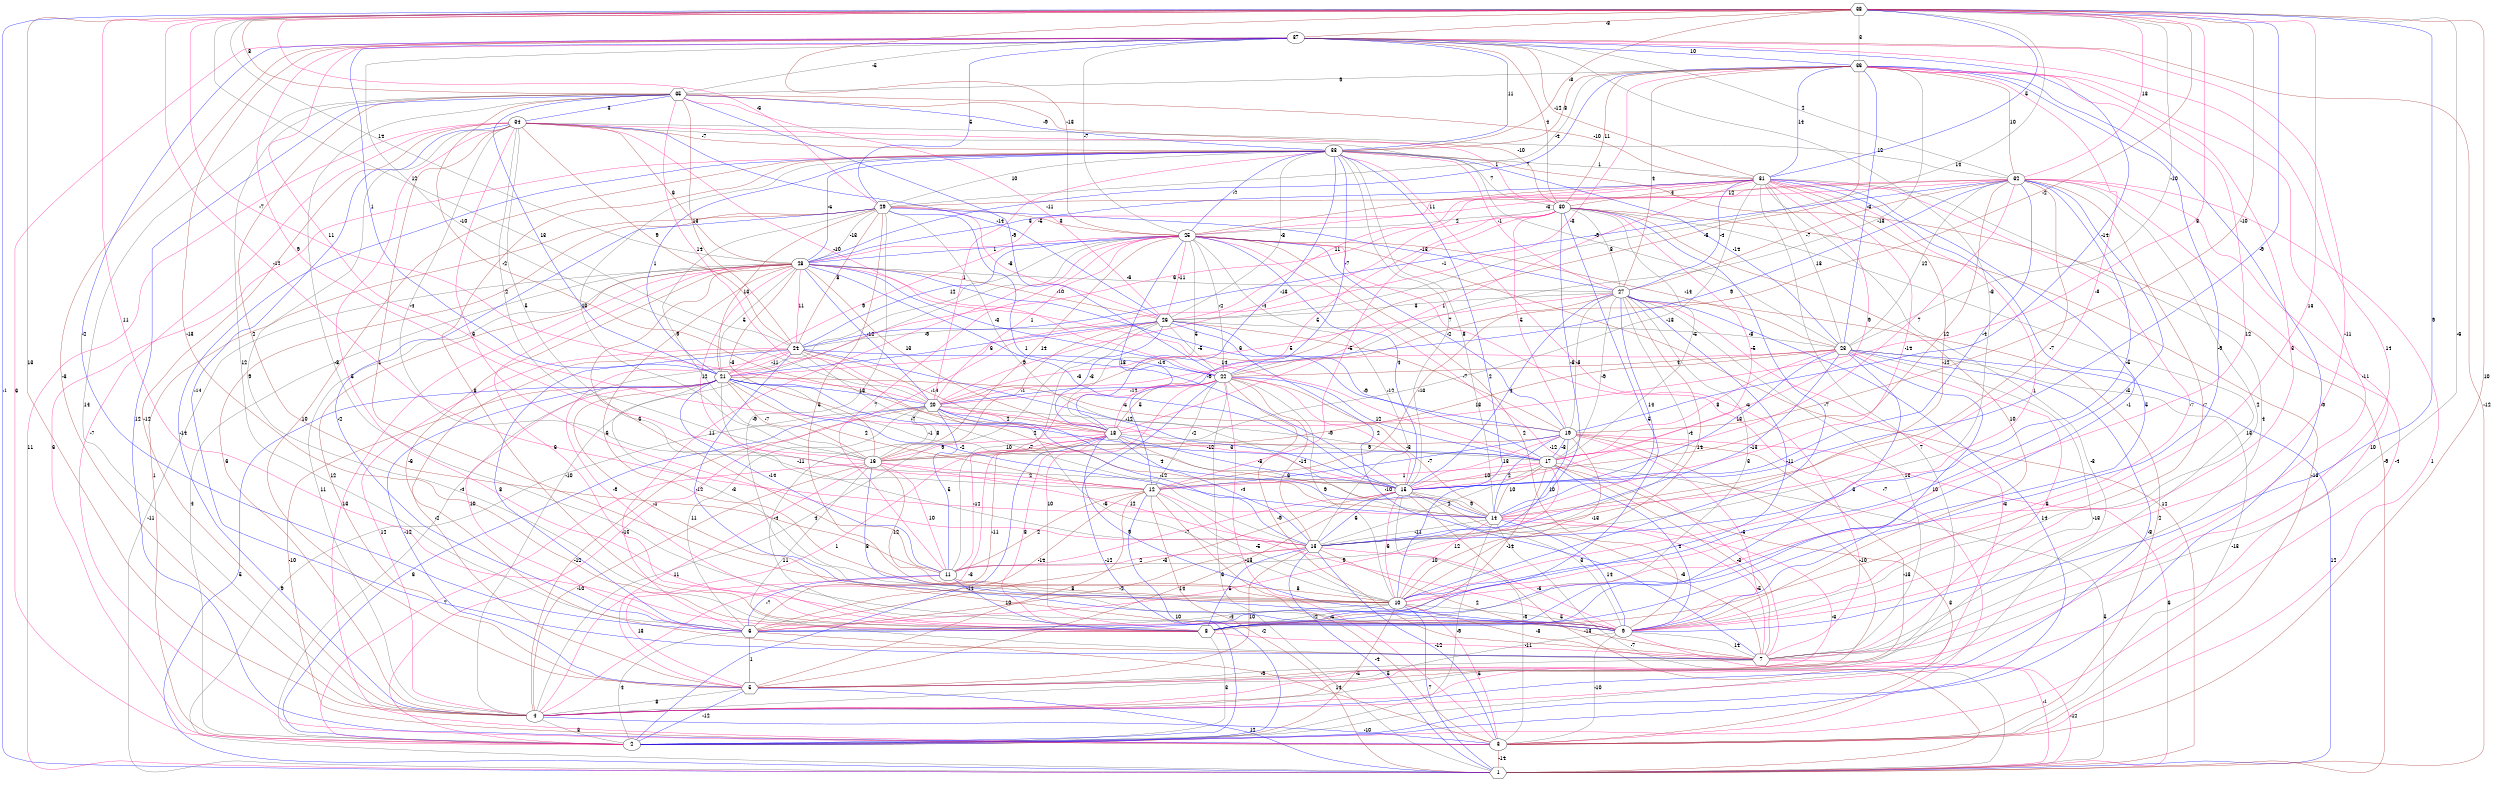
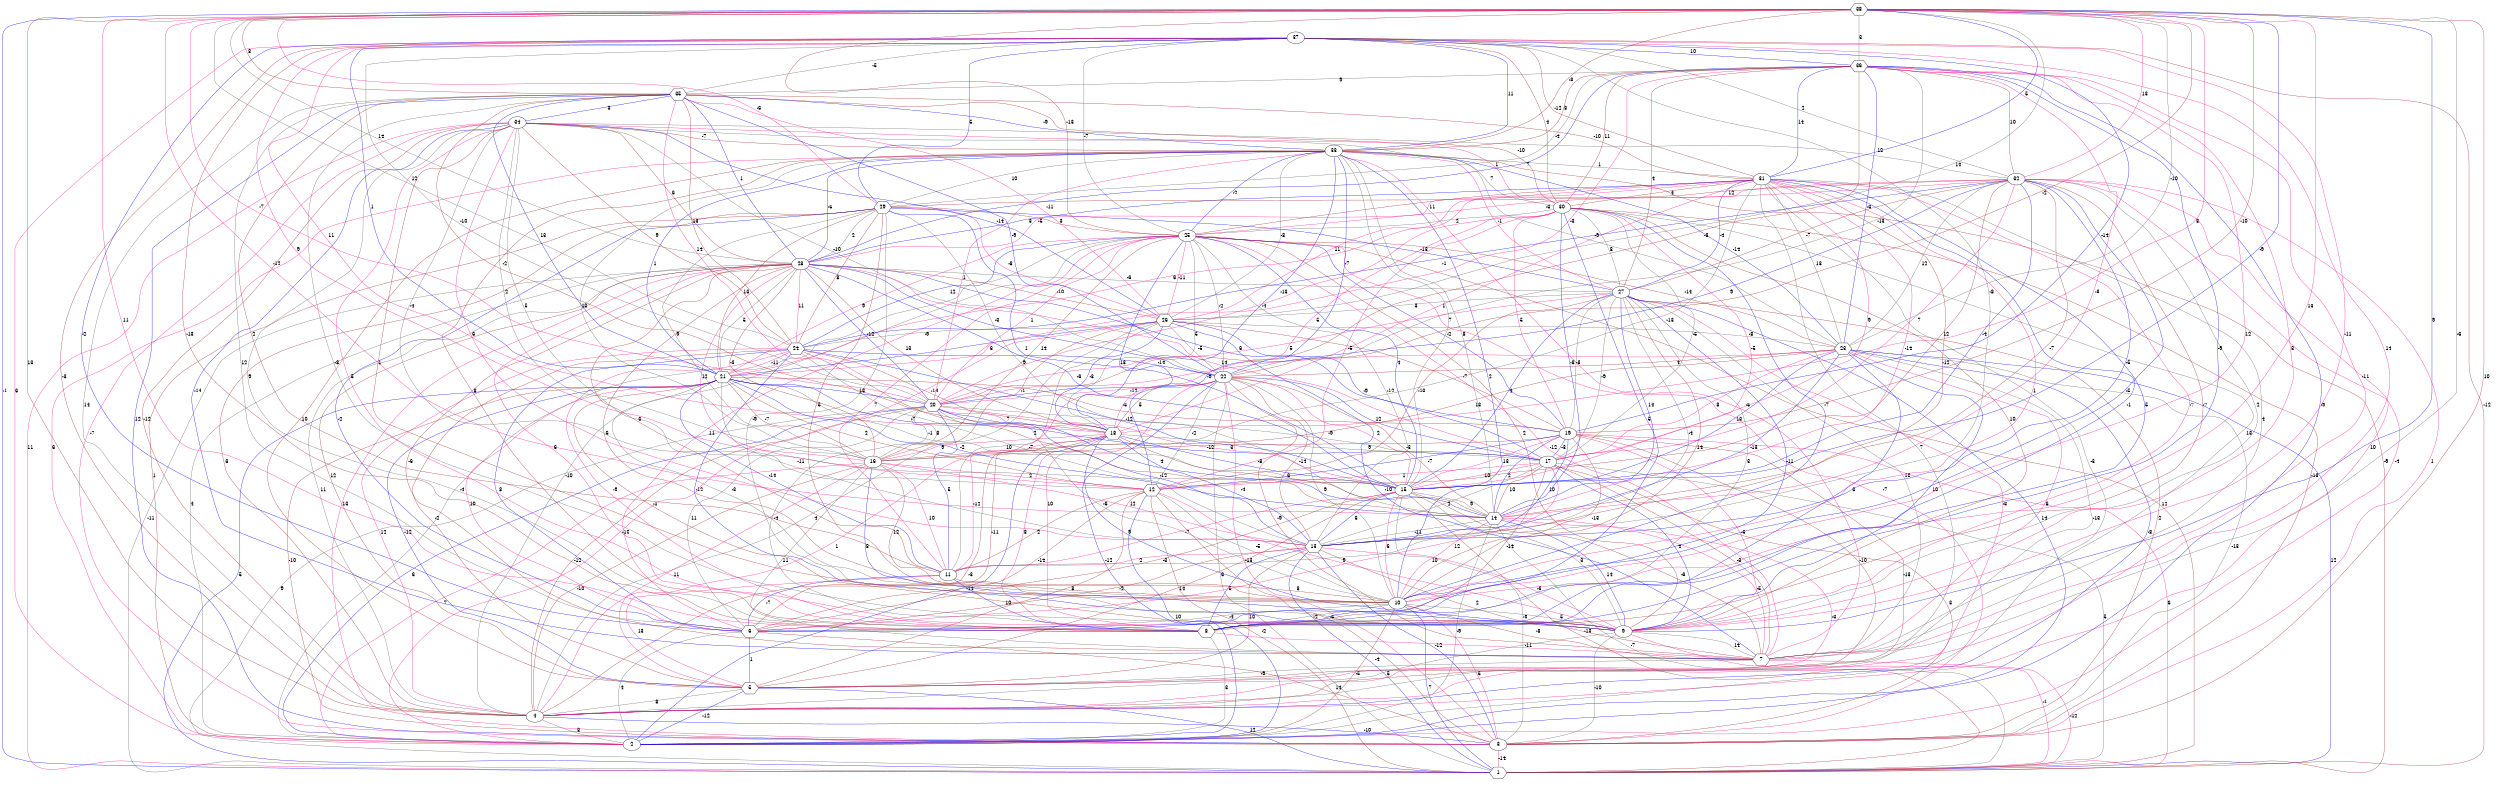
edge "38" -- "37": removed, label "-8"
edge "33" -- "4": removed, label "-14"
edge "29" -- "28": label "-13" -> "2"
edge "25" -- "28": now "35" -- "28"
edge "34" -- "22": color deeppink -> gray40
edge "20" -- "18": label "2" -> "7"
edge "18" -- "4": color deeppink -> brown
